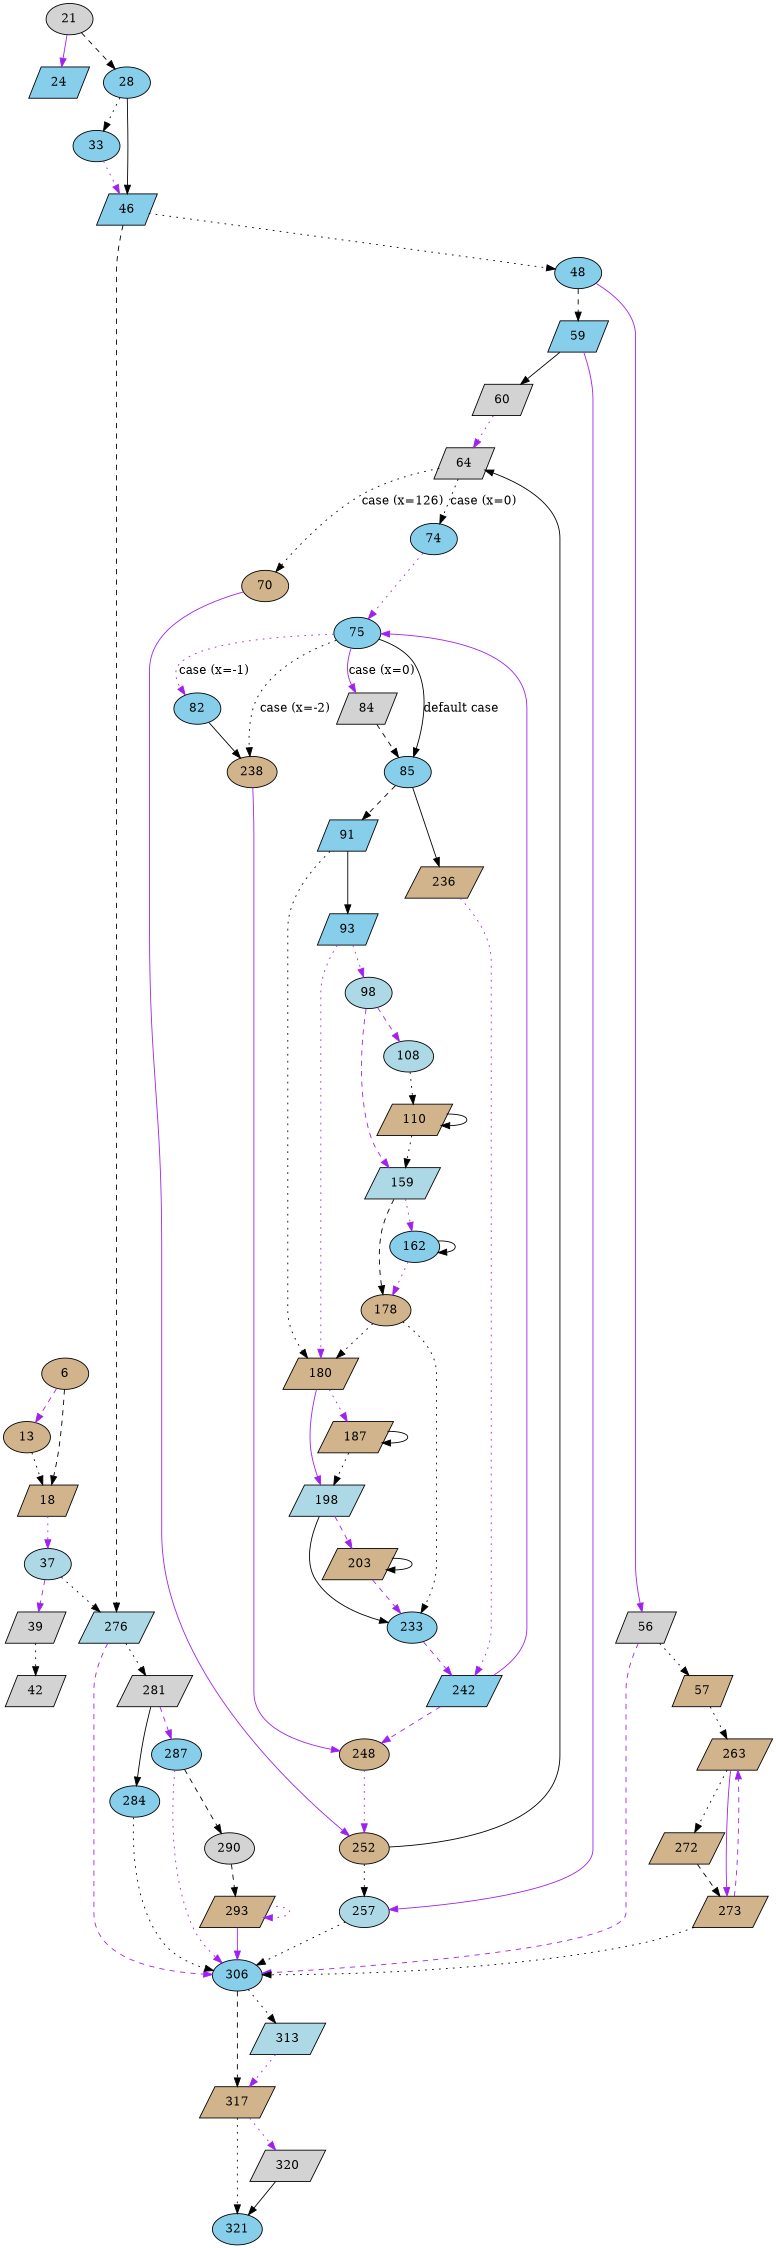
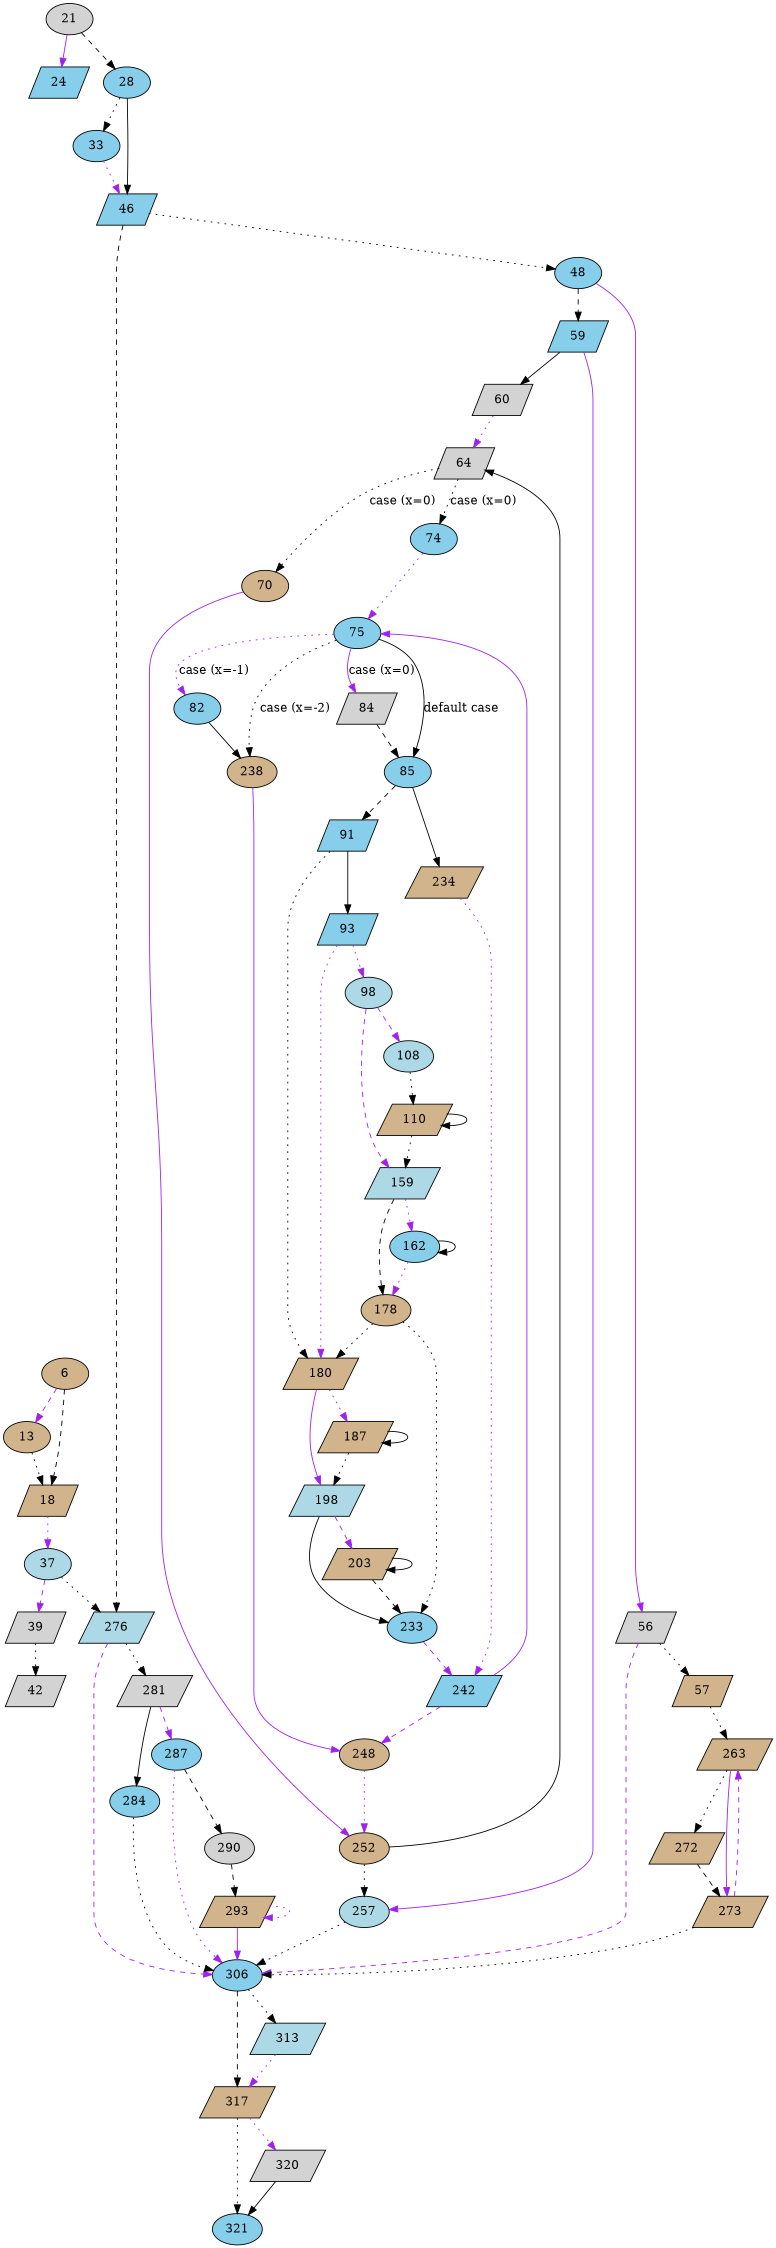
edge "64" -> "70": label "case (x=126)" -> "case (x=0)"
node "236": label "236" -> "234"
edge "203" -> "233": color purple -> black
